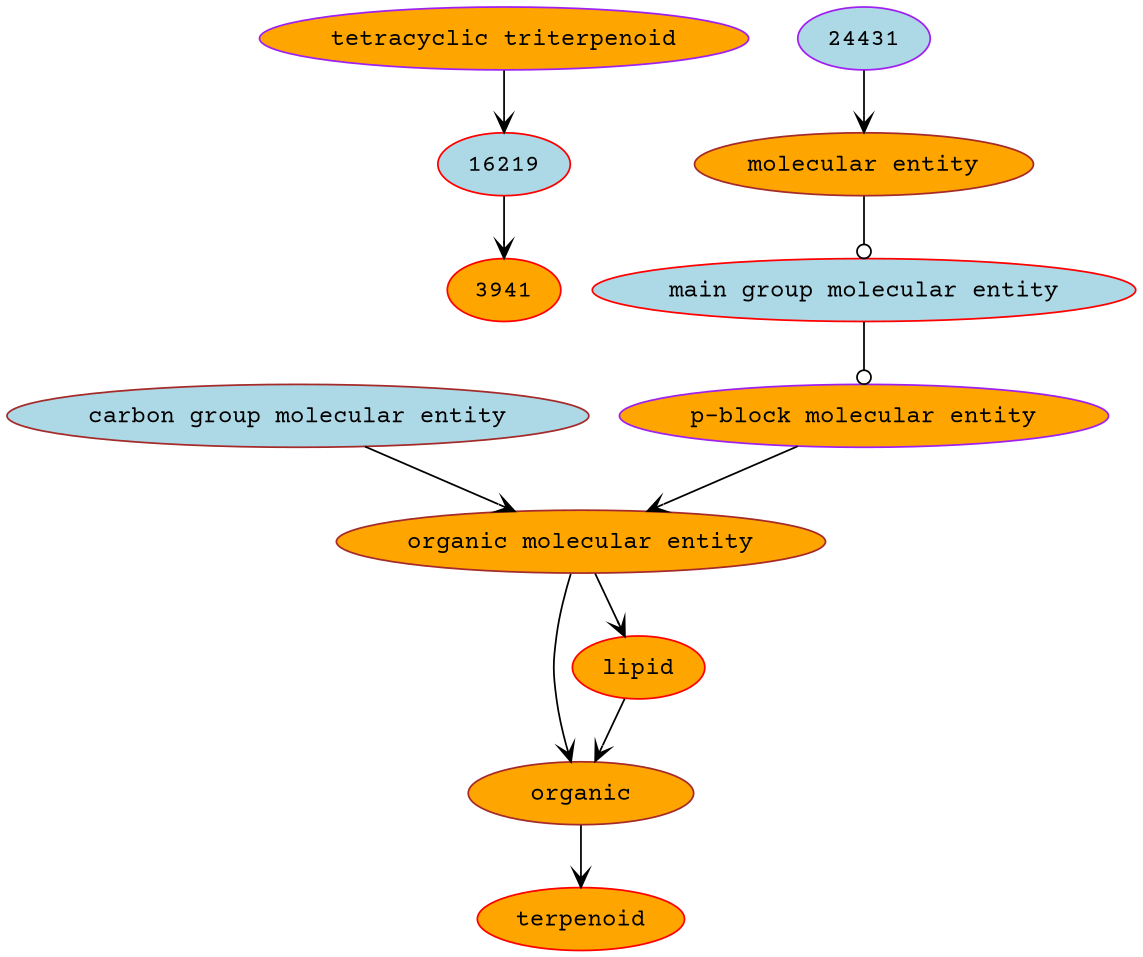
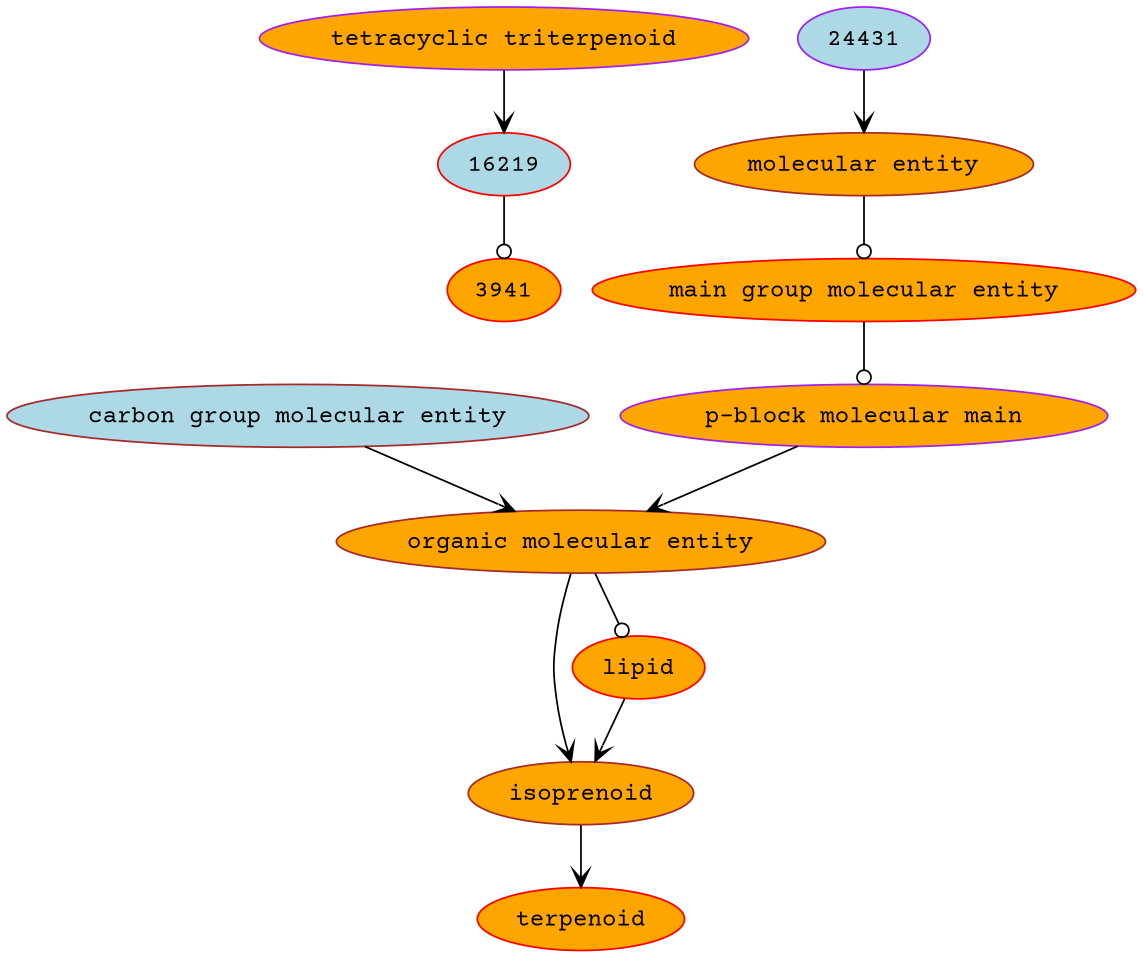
edge "16219" -> "3941": arrowhead vee -> odot
node "main group molecular entity": fillcolor lightblue -> orange
node "p-block molecular entity": label "p-block molecular entity" -> "p-block molecular main"
edge "organic molecular entity" -> "lipid": arrowhead vee -> odot
node "organic": label "organic" -> "isoprenoid"
